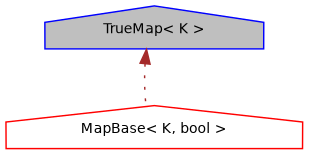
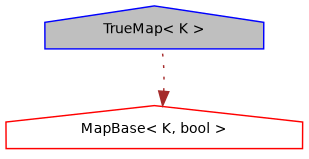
edge "MapBase< K, bool >" -> "TrueMap< K >": reversed
